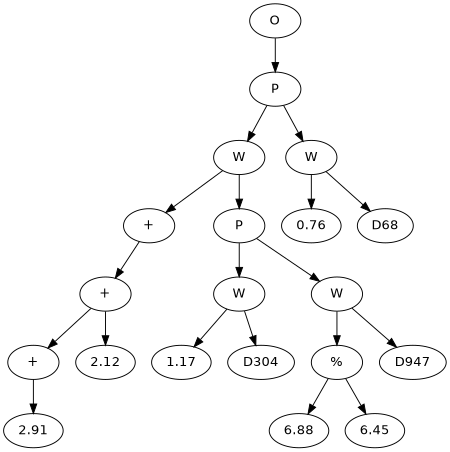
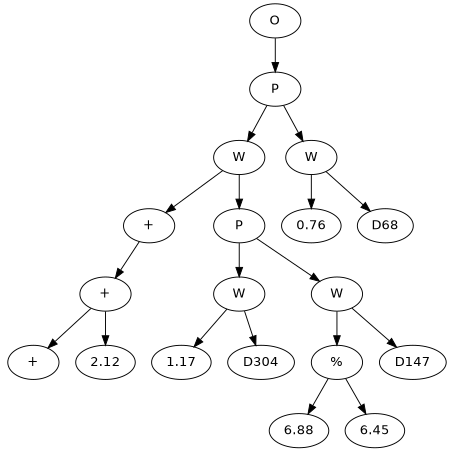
node "D947": label "D947" -> "D147"
node "2.91": removed
